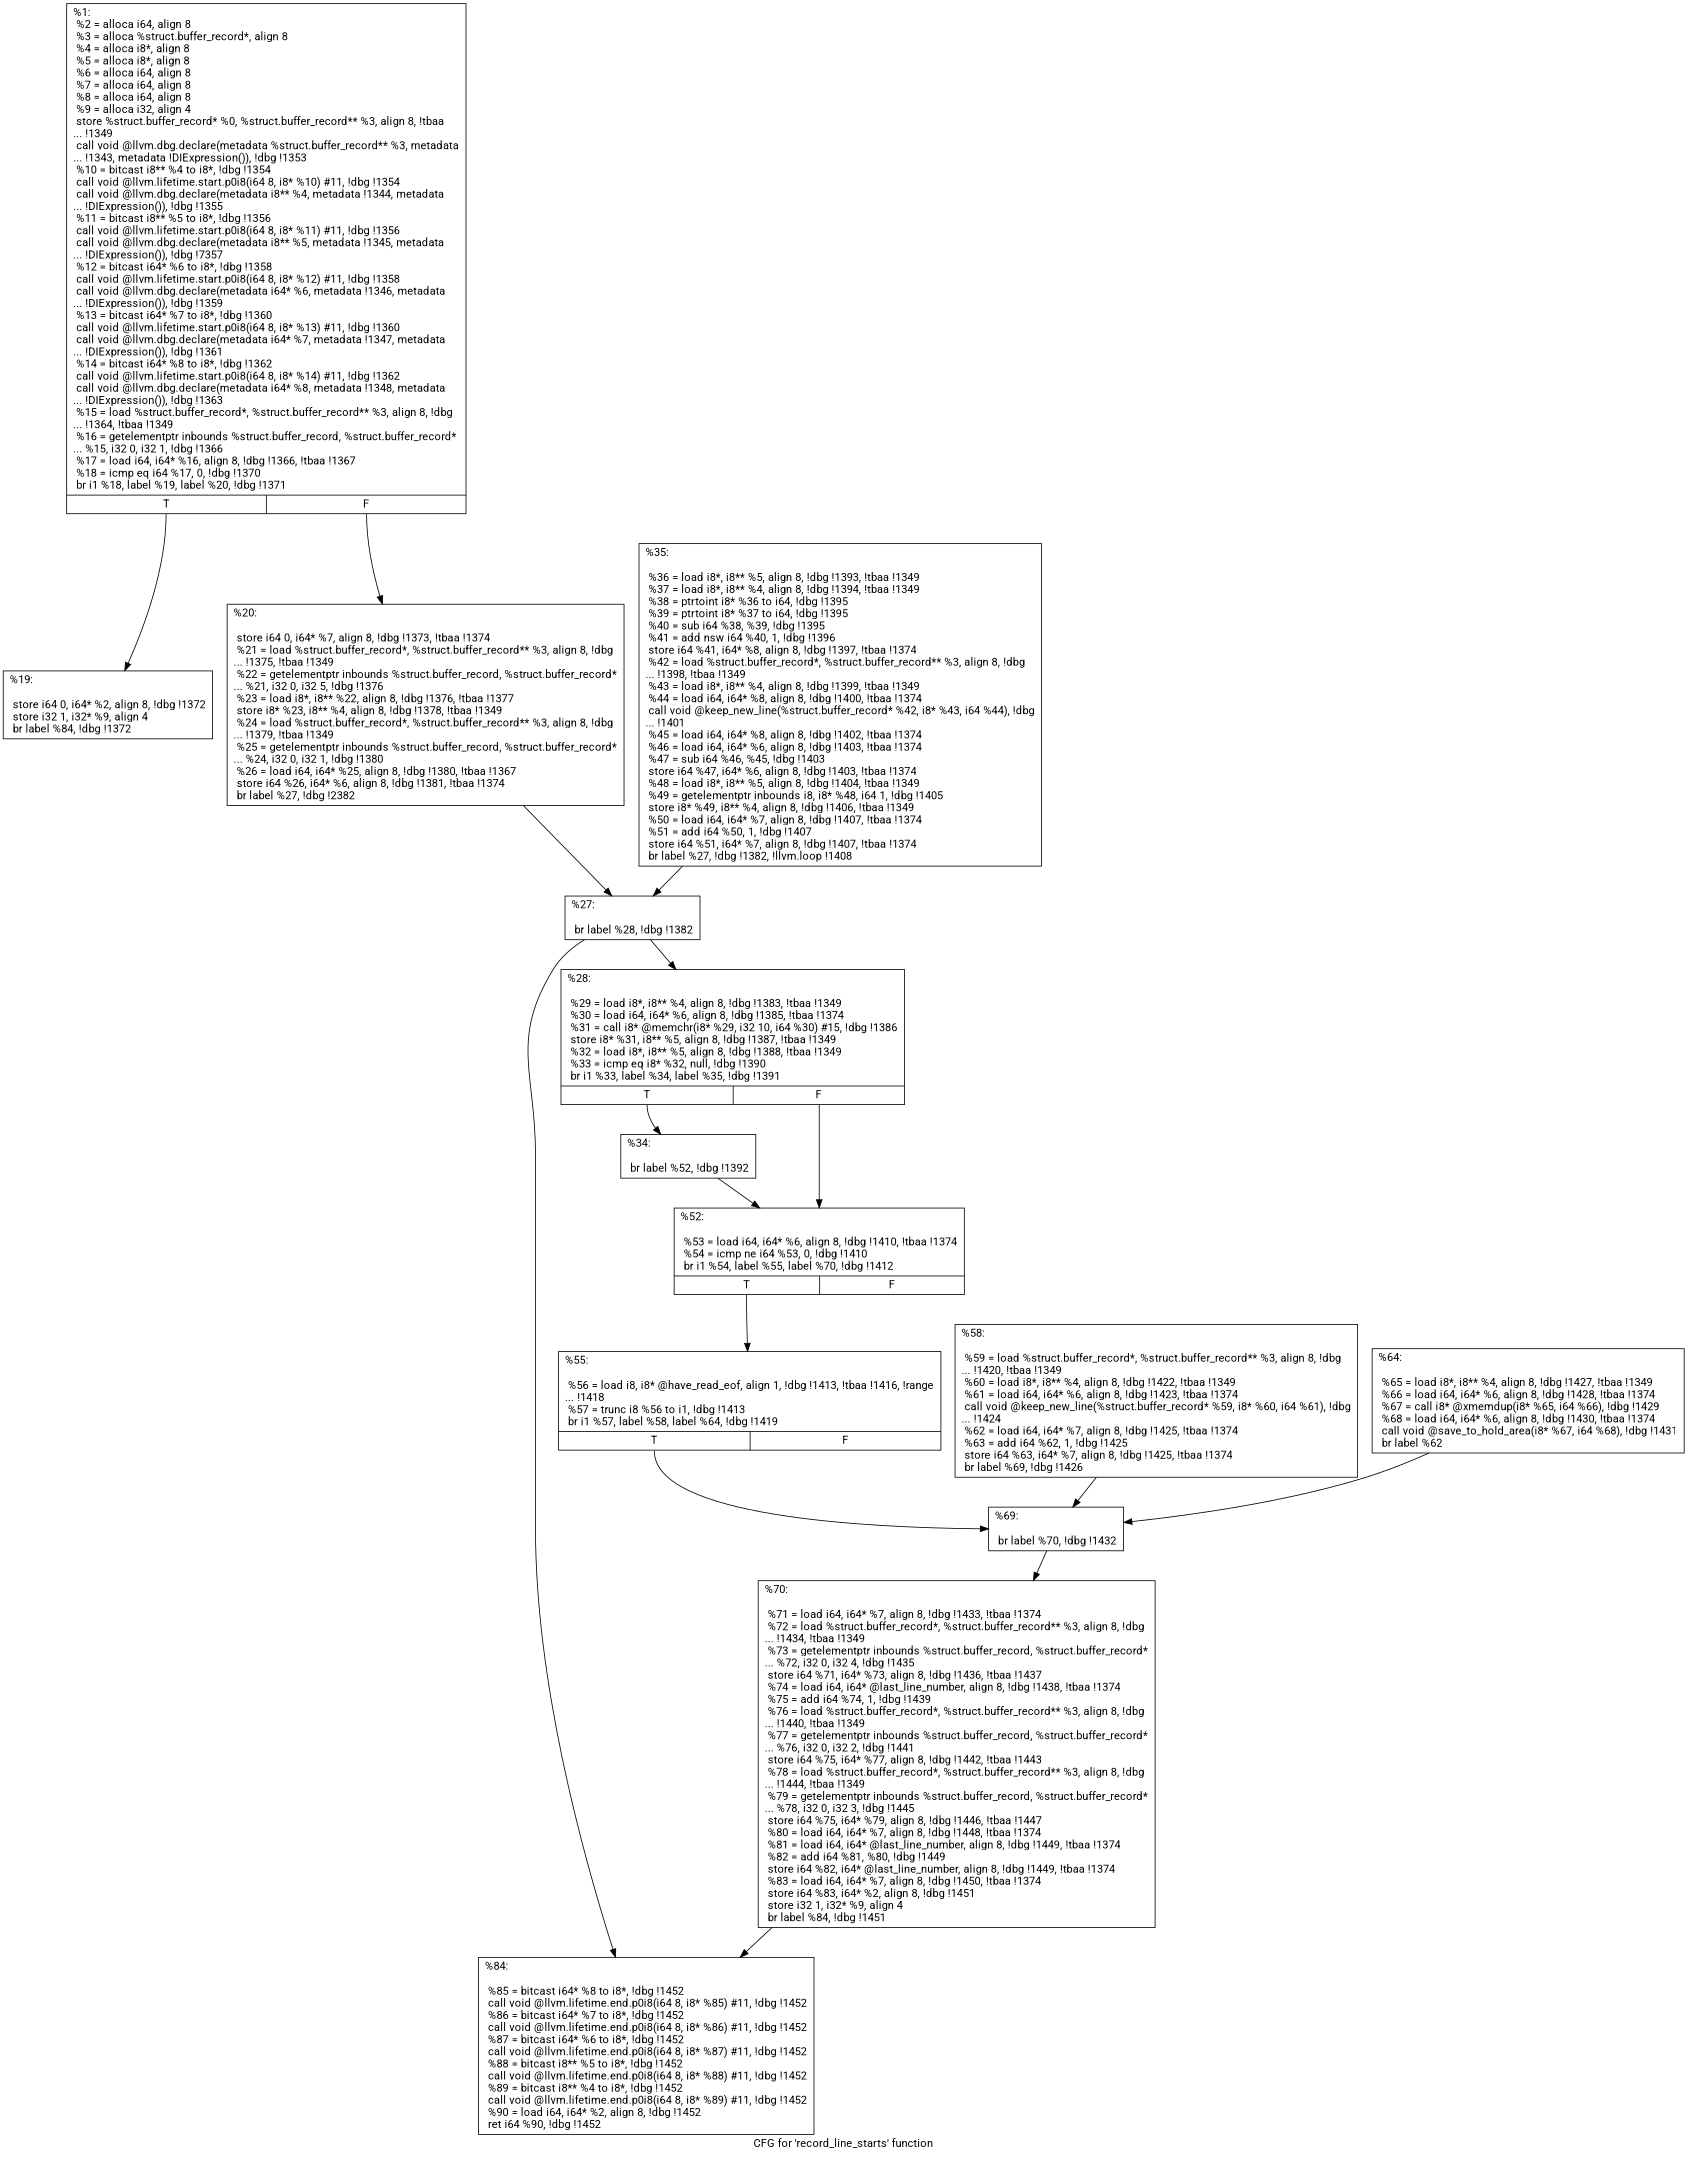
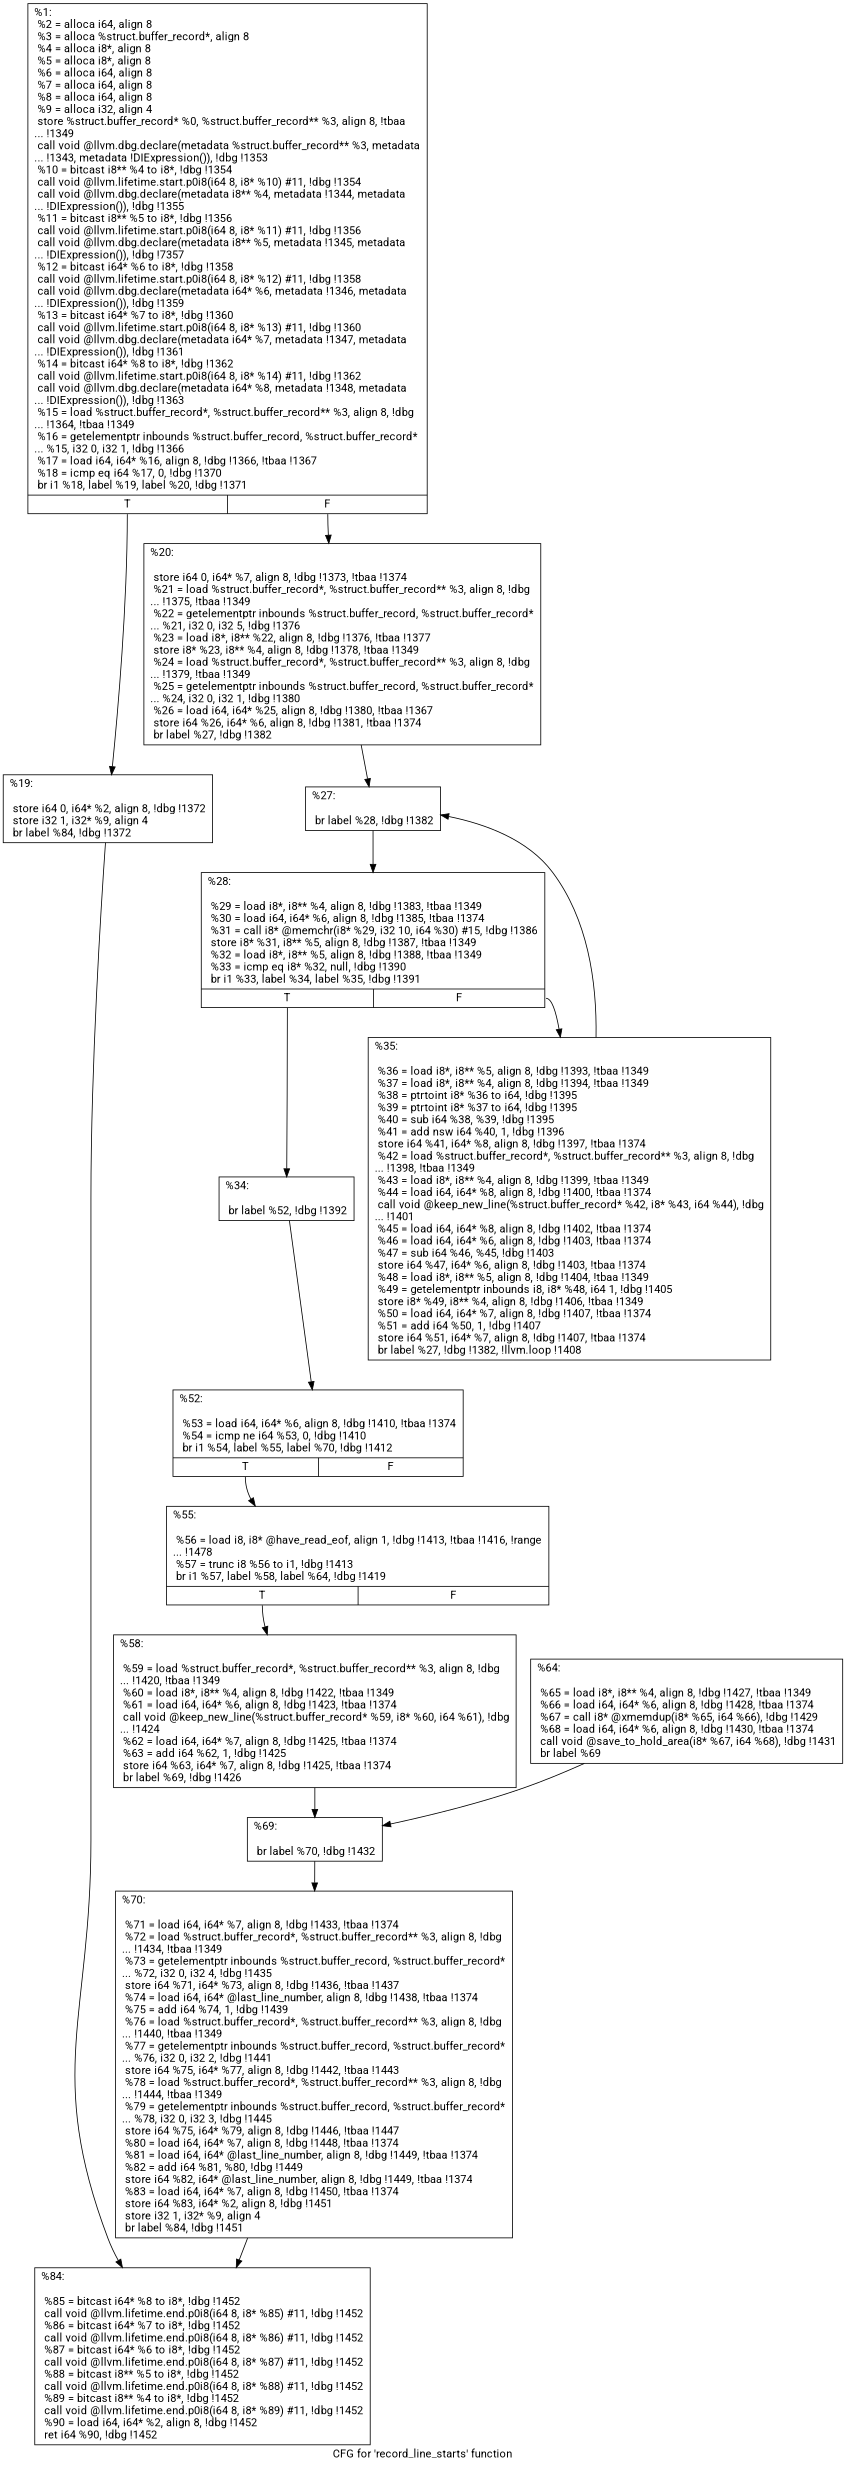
node "%20:": text "br label %27, !dbg !2382" -> "br label %27, !dbg !1382"
edge "%28:" -> "%52:": now "%28:" -> "%35:"
node "%55:": text "... !1418" -> "... !1478"
edge "%27:" -> "%84:": now "%19:" -> "%84:"
node "%64:": text "br label %62" -> "br label %69"
edge "%55:" -> "%69:": now "%55:" -> "%58:"
